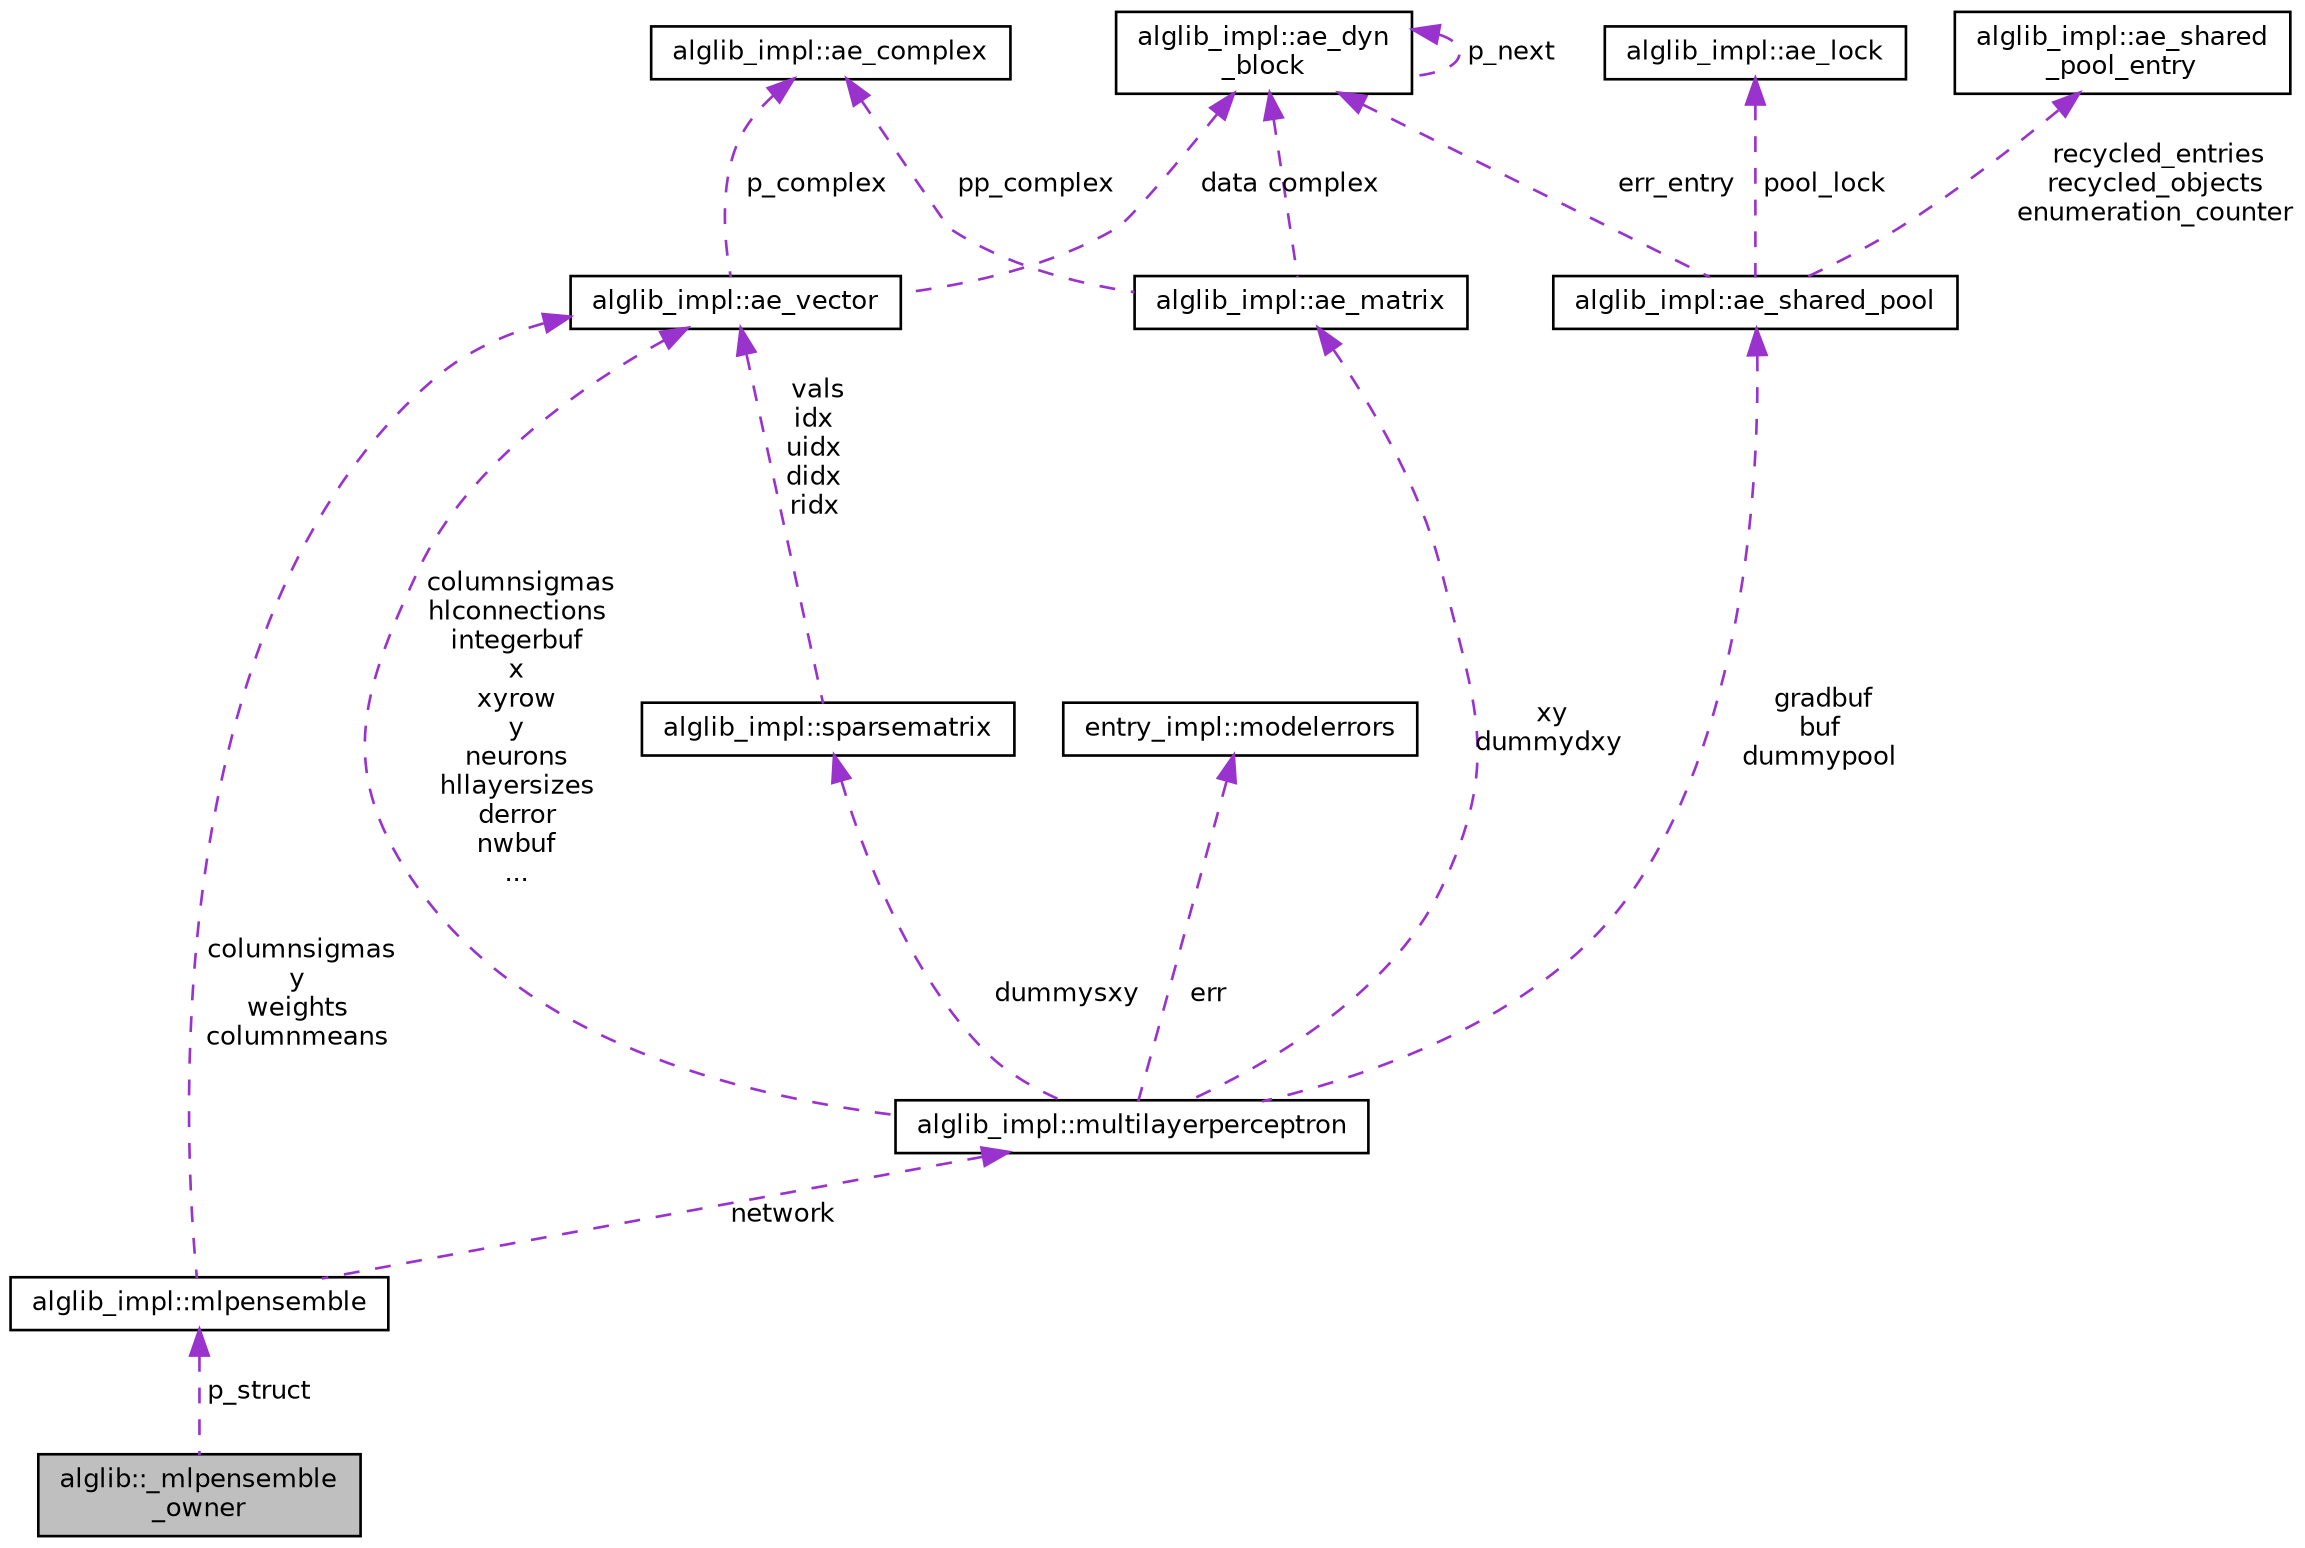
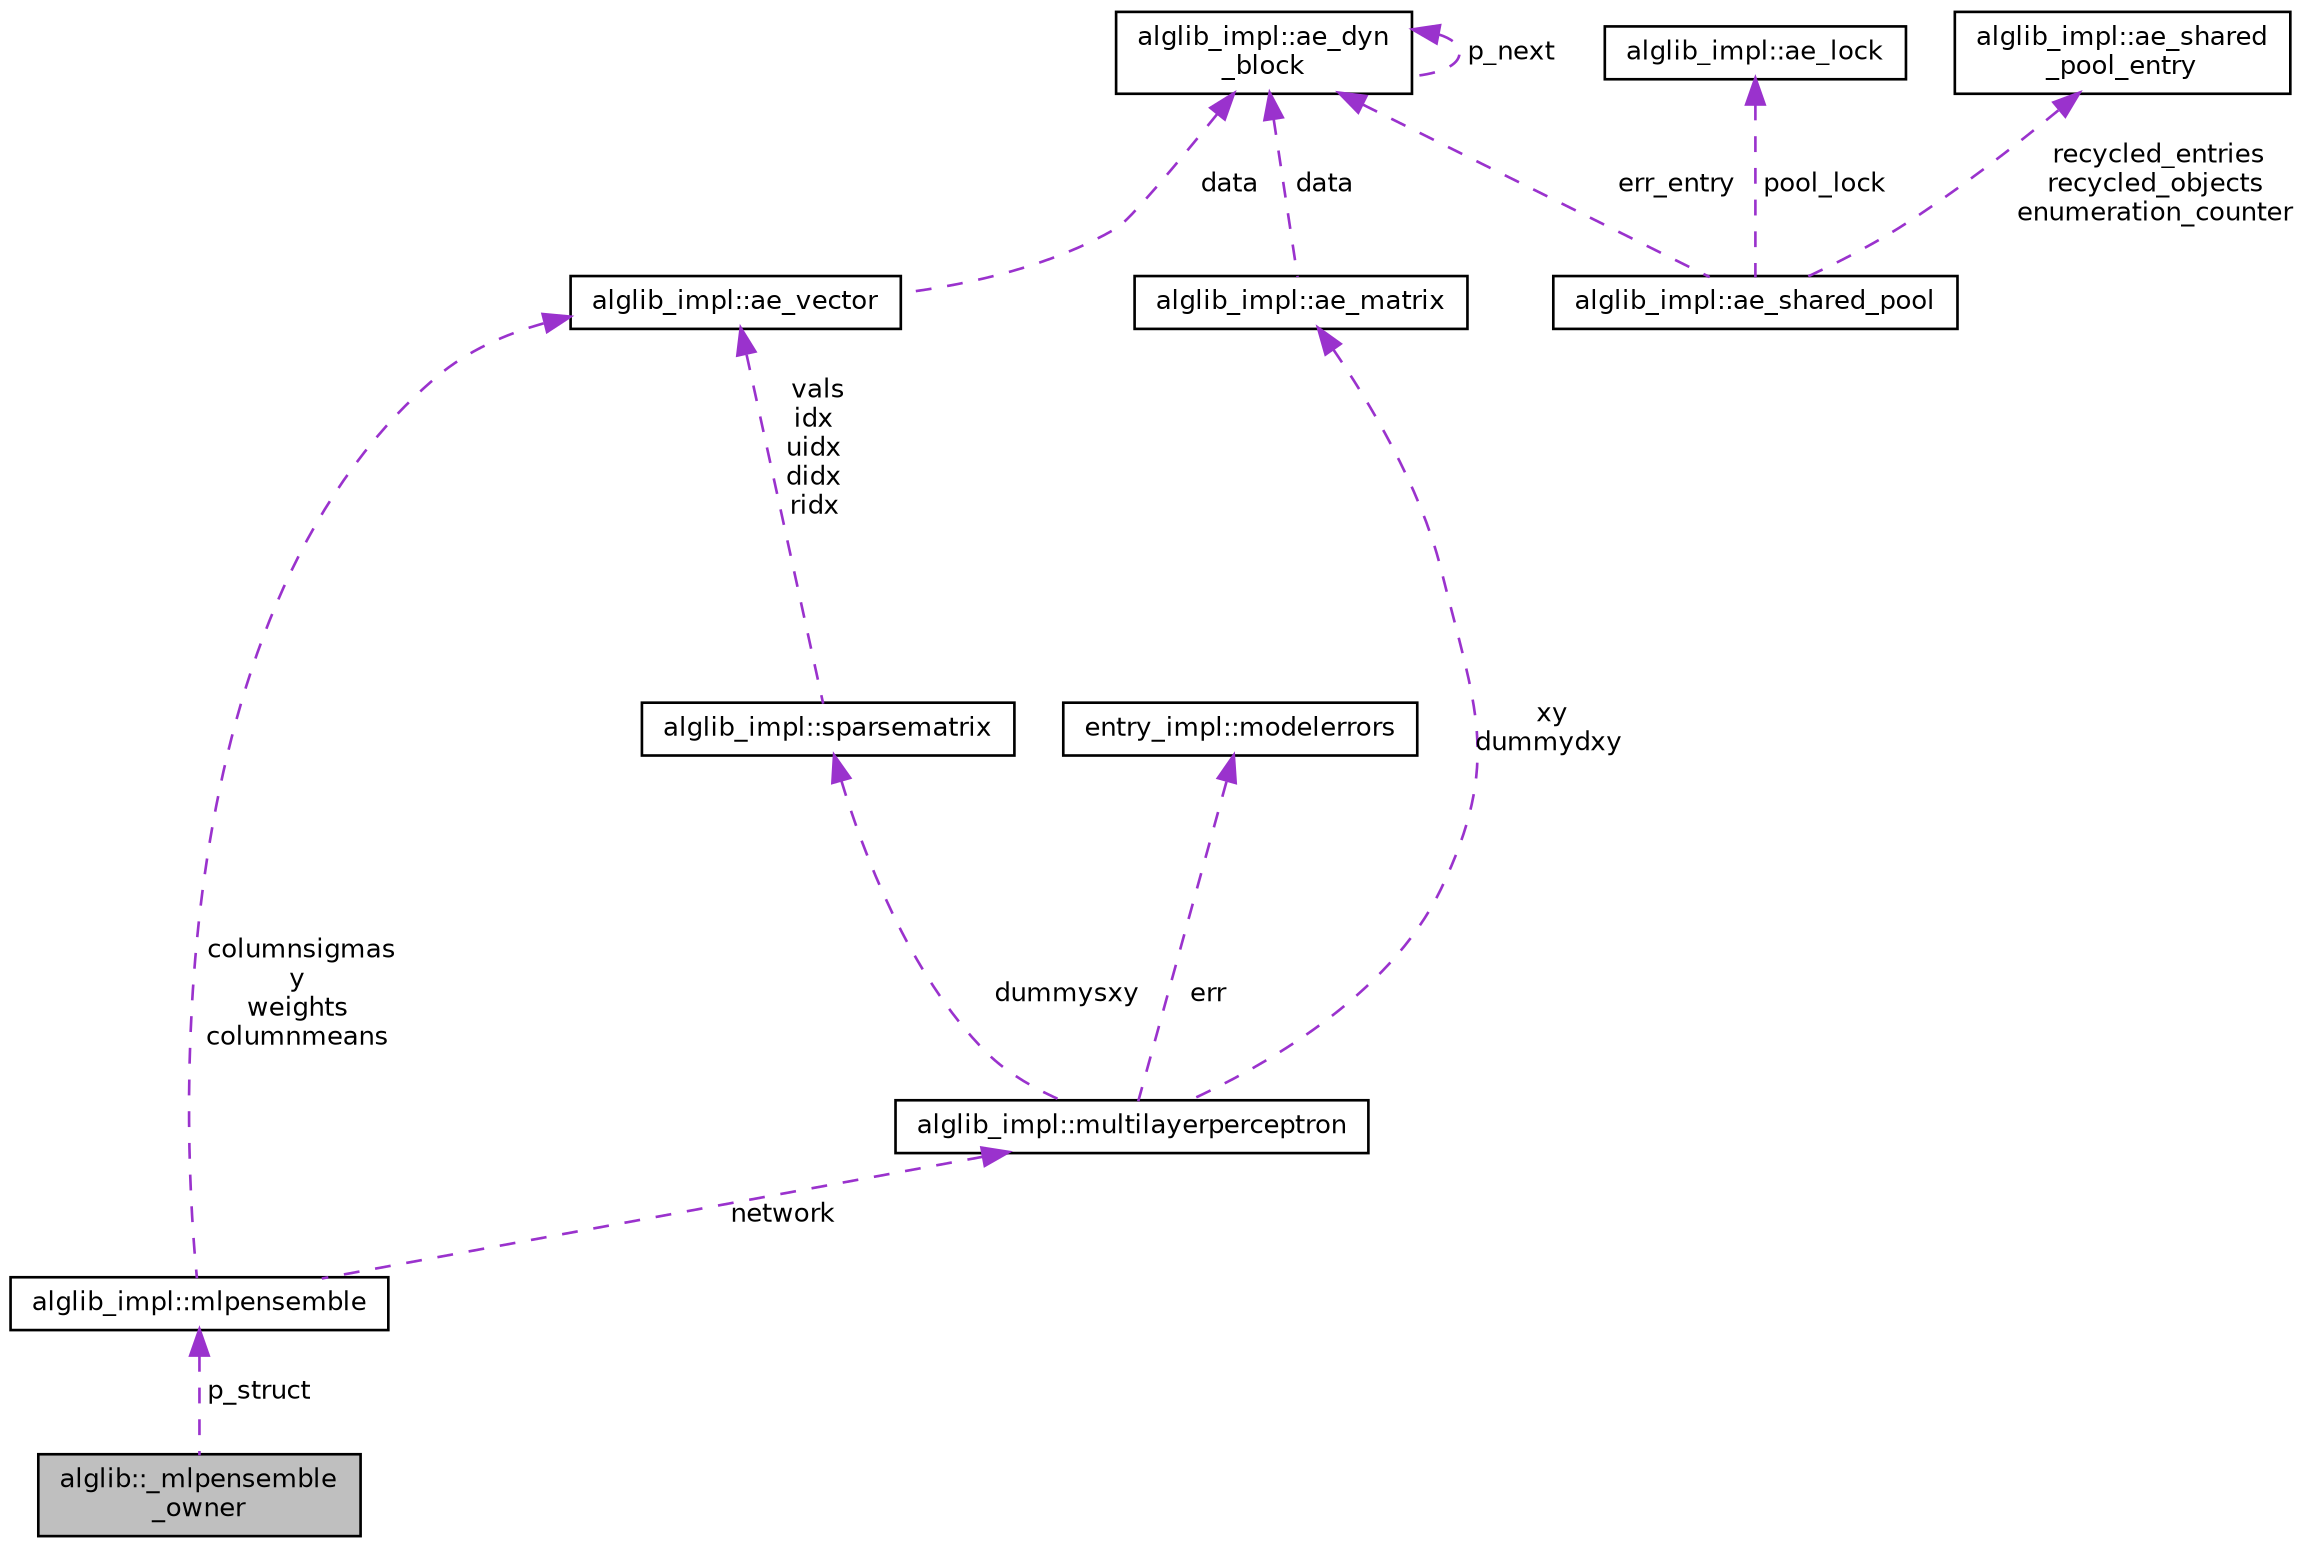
node "alglib_impl::ae_complex": removed
edge "alglib_impl::ae_matrix" -> "alglib_impl::ae_dyn _block": label " complex" -> " data"
edge "alglib_impl::multilayerperceptron" -> "alglib_impl::ae_vector": removed, label "columnsigmas hlconnections integerbuf x xyrow y neurons hllayersizes derror nwbuf ..."
edge "alglib_impl::multilayerperceptron" -> "alglib_impl::ae_shared_pool": removed, label "gradbuf buf dummypool"
